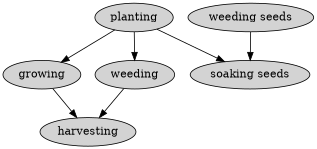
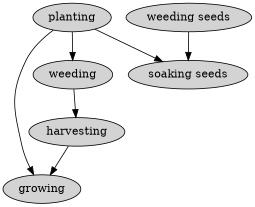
edge "growing" -> "harvesting": reversed
